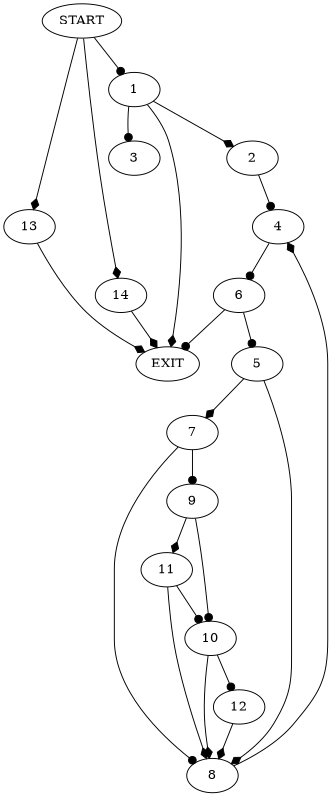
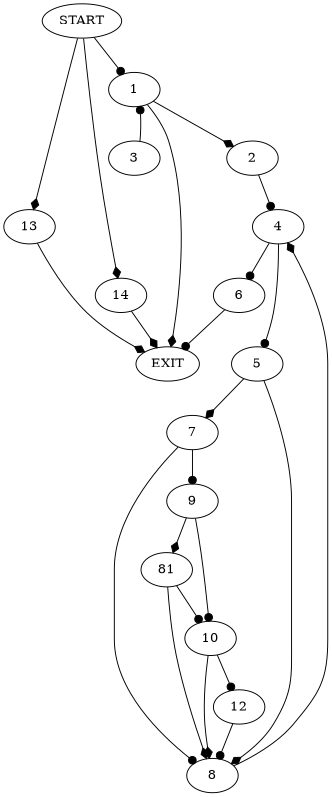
edge "1" -> "3": reversed
edge "6" -> "5": now "4" -> "5"
node "11": label "11" -> "81"
edge "12" -> "8": arrowhead diamond -> dot
